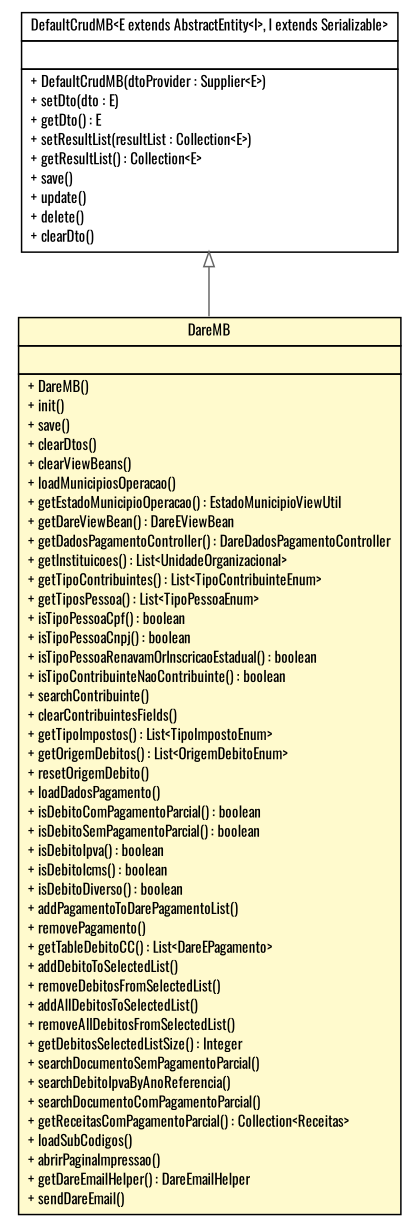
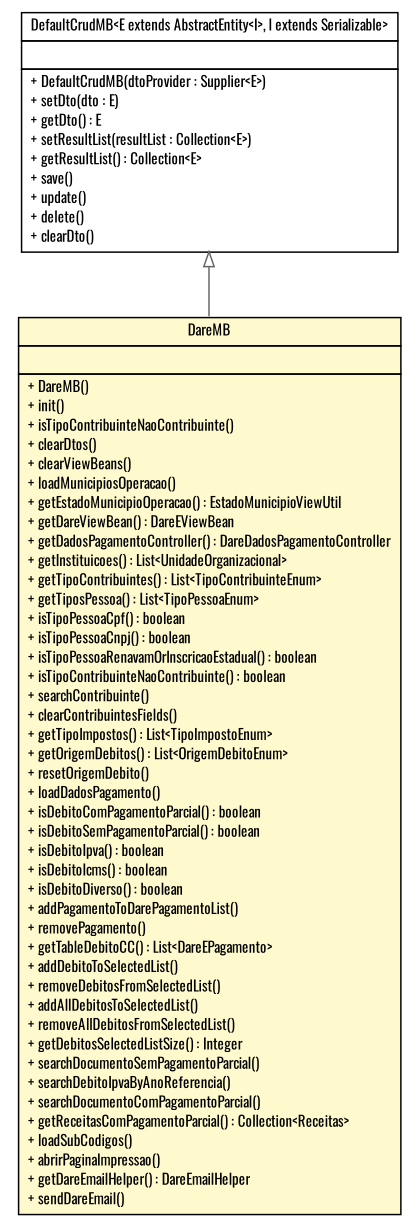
node "DareMB": text "+ save()" -> "+ isTipoContribuinteNaoContribuinte()"
